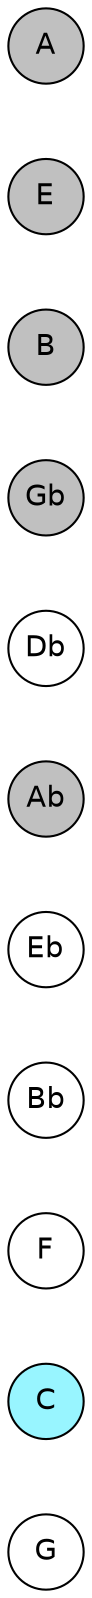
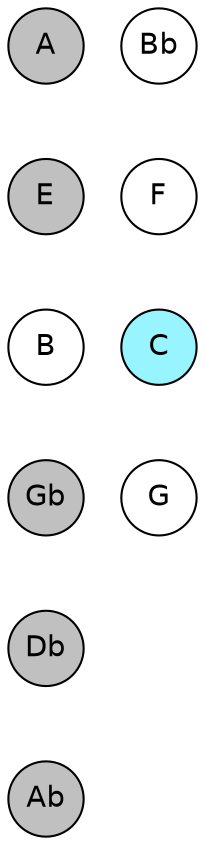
node "B": fillcolor gray -> white
node "Db": fillcolor white -> gray
node "Eb": removed
